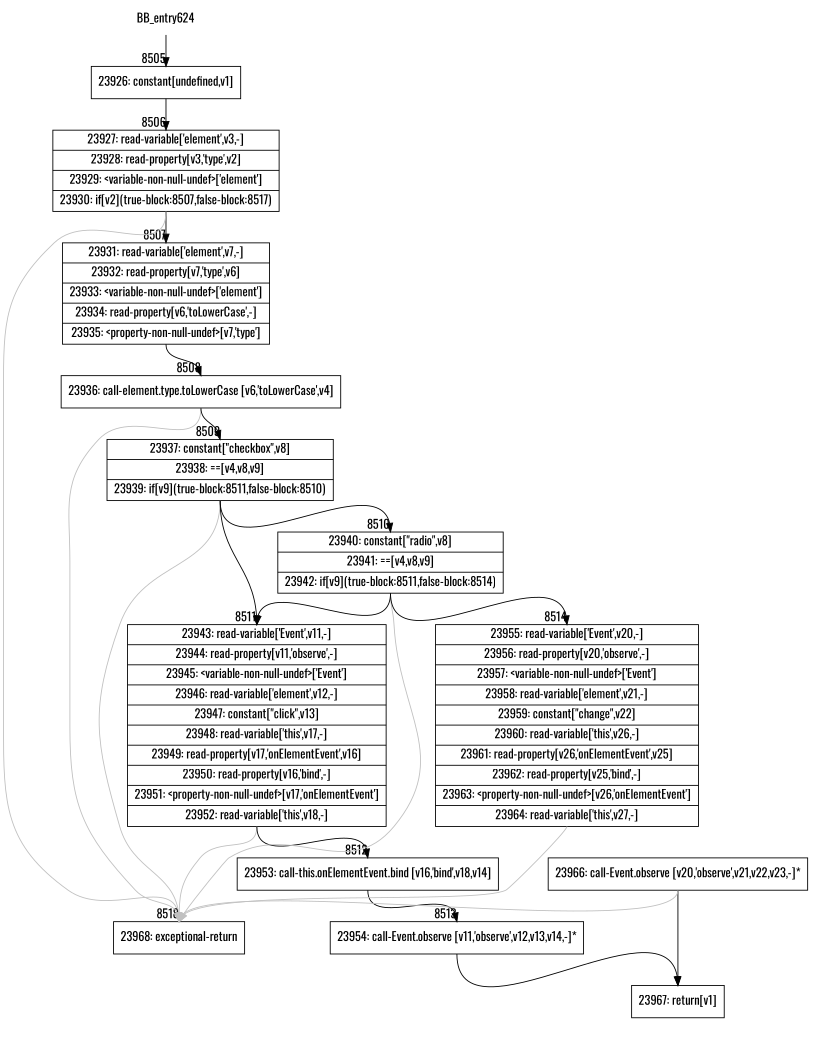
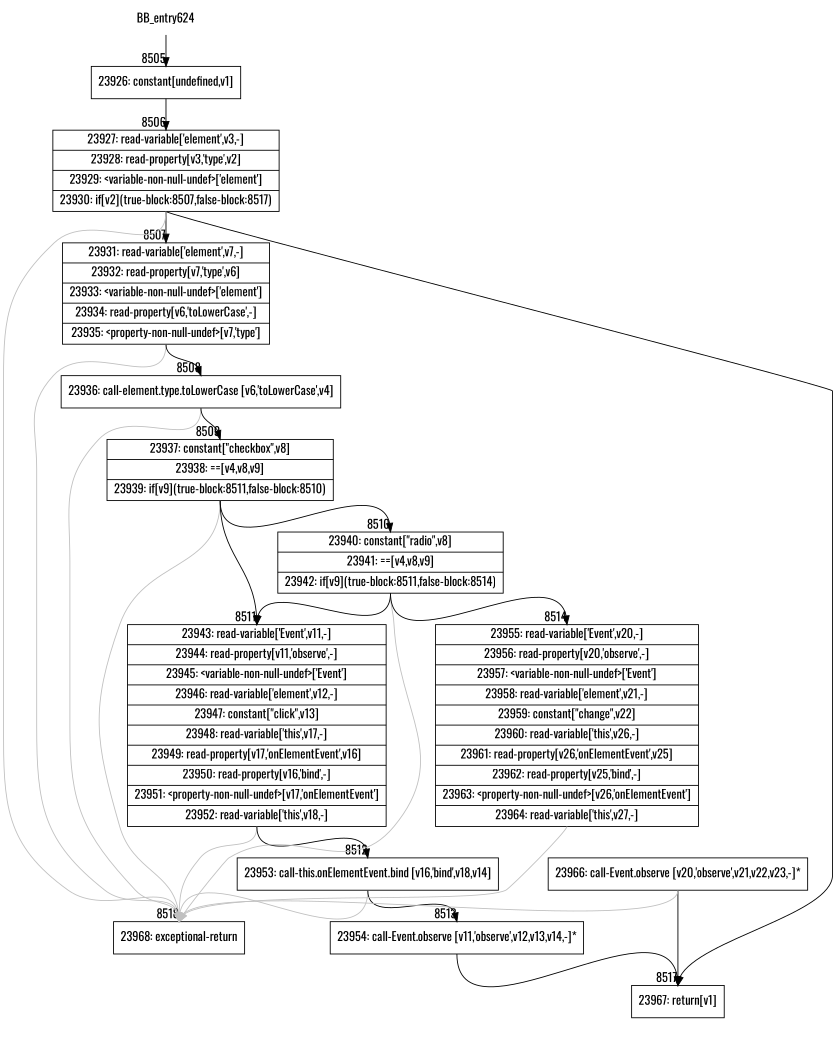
edge "23927: read-variable['element',v3,-]" -> "23967: return[v1]": added
edge "23931: read-variable['element',v7,-]" -> "23968: exceptional-return": added
edge "23953: call-this.onElementEvent.bind [v16,'bind',v18,v14]" -> "23968: exceptional-return": added
